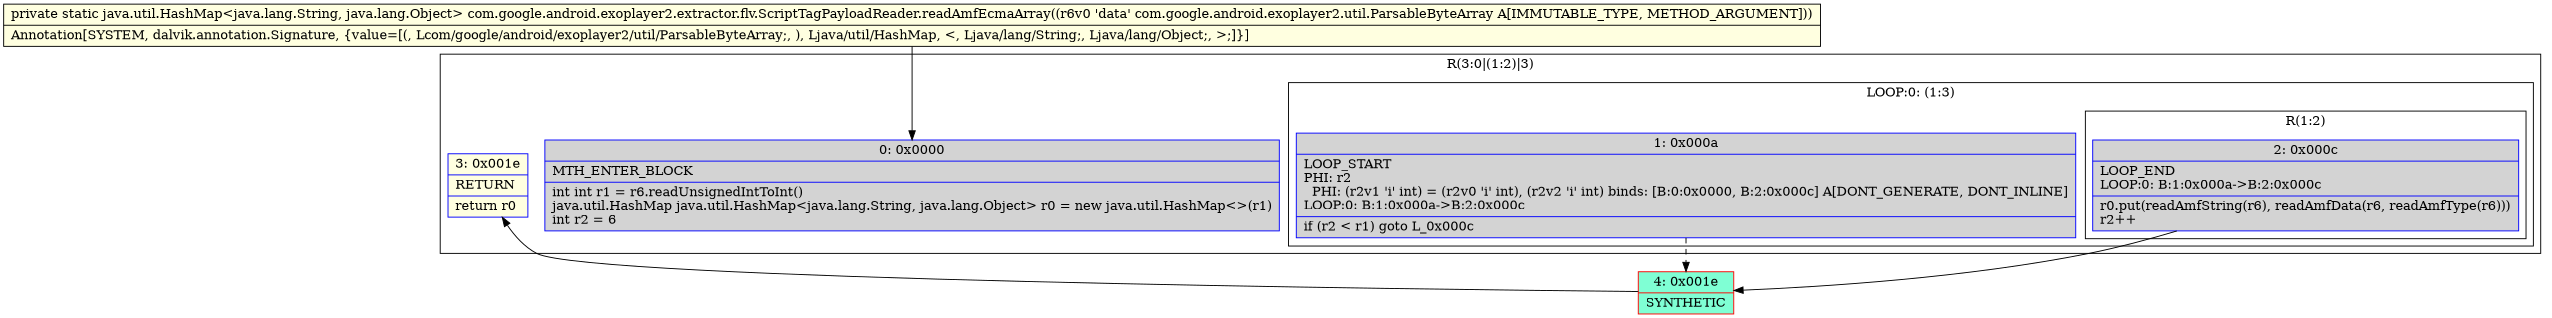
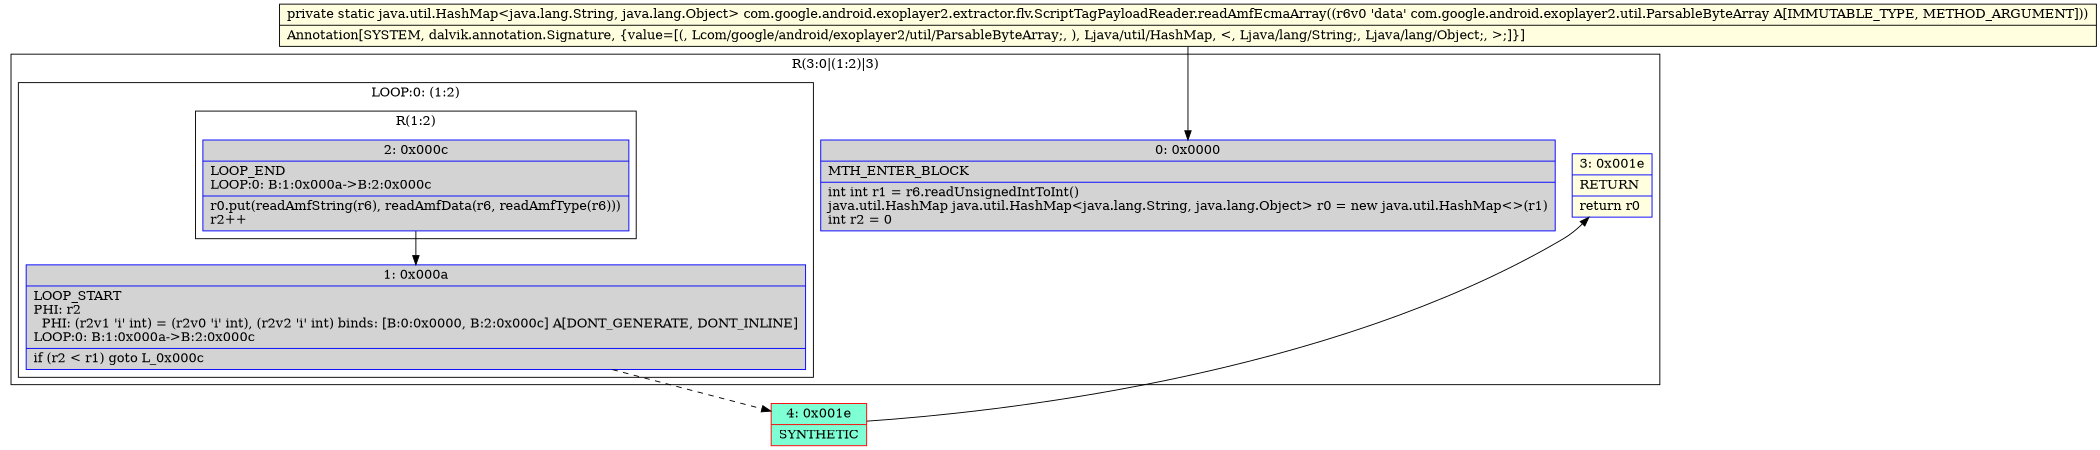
cluster "LOOP:0: (1:3)": label "LOOP:0: (1:3)" -> "LOOP:0: (1:2)"
node "0: 0x0000": text "int r2 = 6" -> "int r2 = 0"
edge "2: 0x000c" -> "4: 0x001e": now "2: 0x000c" -> "1: 0x000a"
